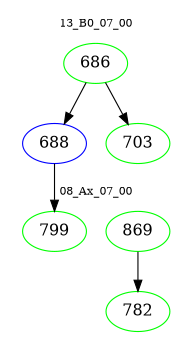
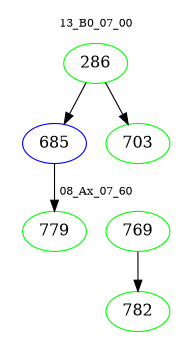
node "686": label "686" -> "286"
node "688": label "688" -> "685"
cluster "08_Ax_07_00": label "08_Ax_07_00" -> "08_Ax_07_60"
node "799": label "799" -> "779"
node "869": label "869" -> "769"
